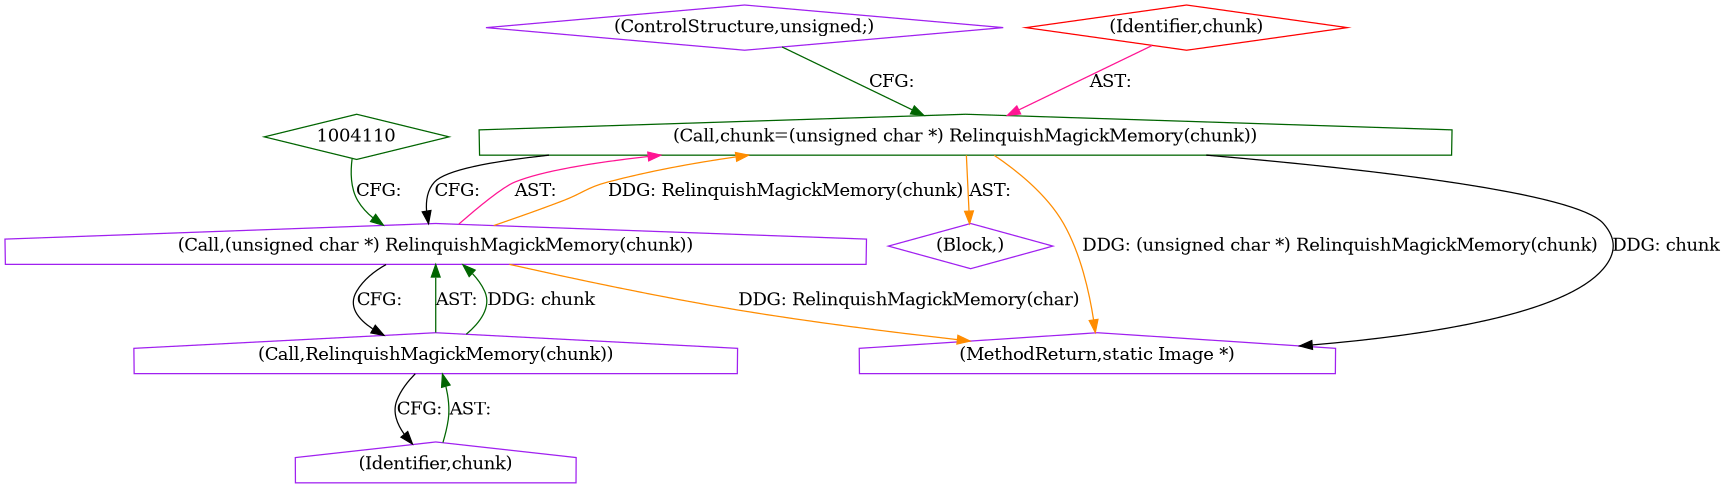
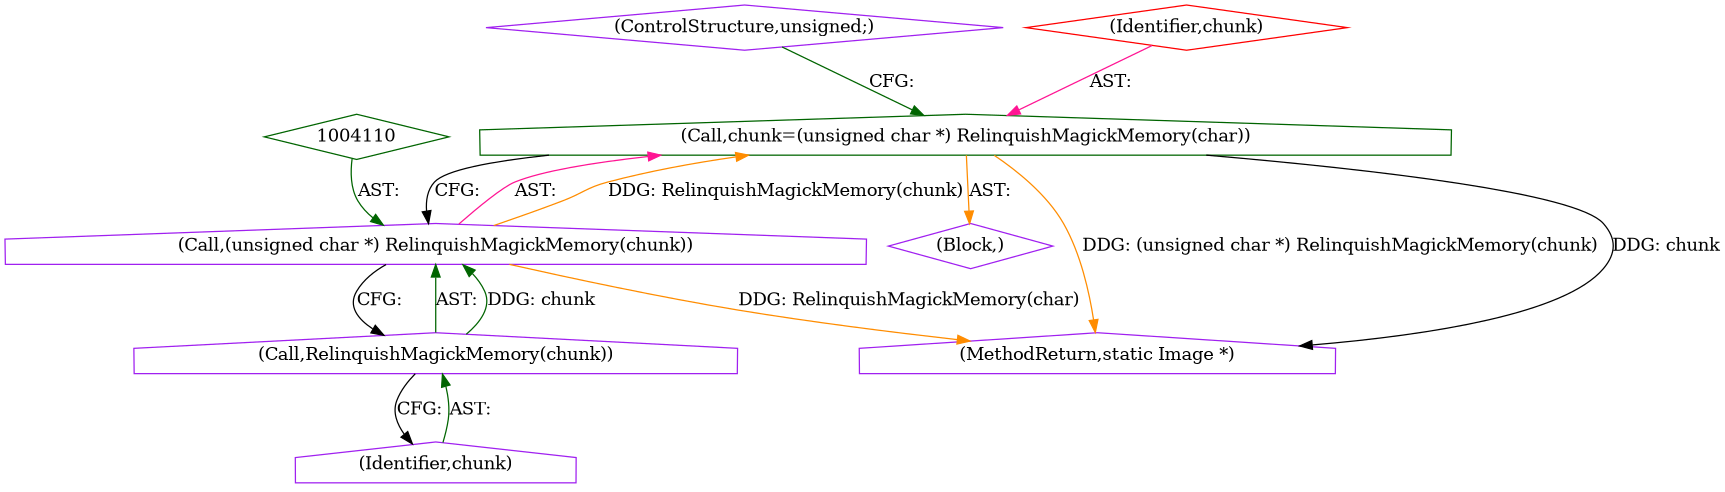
node "(Call,chunk=(unsigned char *) RelinquishMagickMemory(chunk))": label "(Call,chunk=(unsigned char *) RelinquishMagickMemory(chunk))" -> "(Call,chunk=(unsigned char *) RelinquishMagickMemory(char))"
edge "1004110" -> "(Call,(unsigned char *) RelinquishMagickMemory(chunk))": label "CFG: " -> "AST: "
